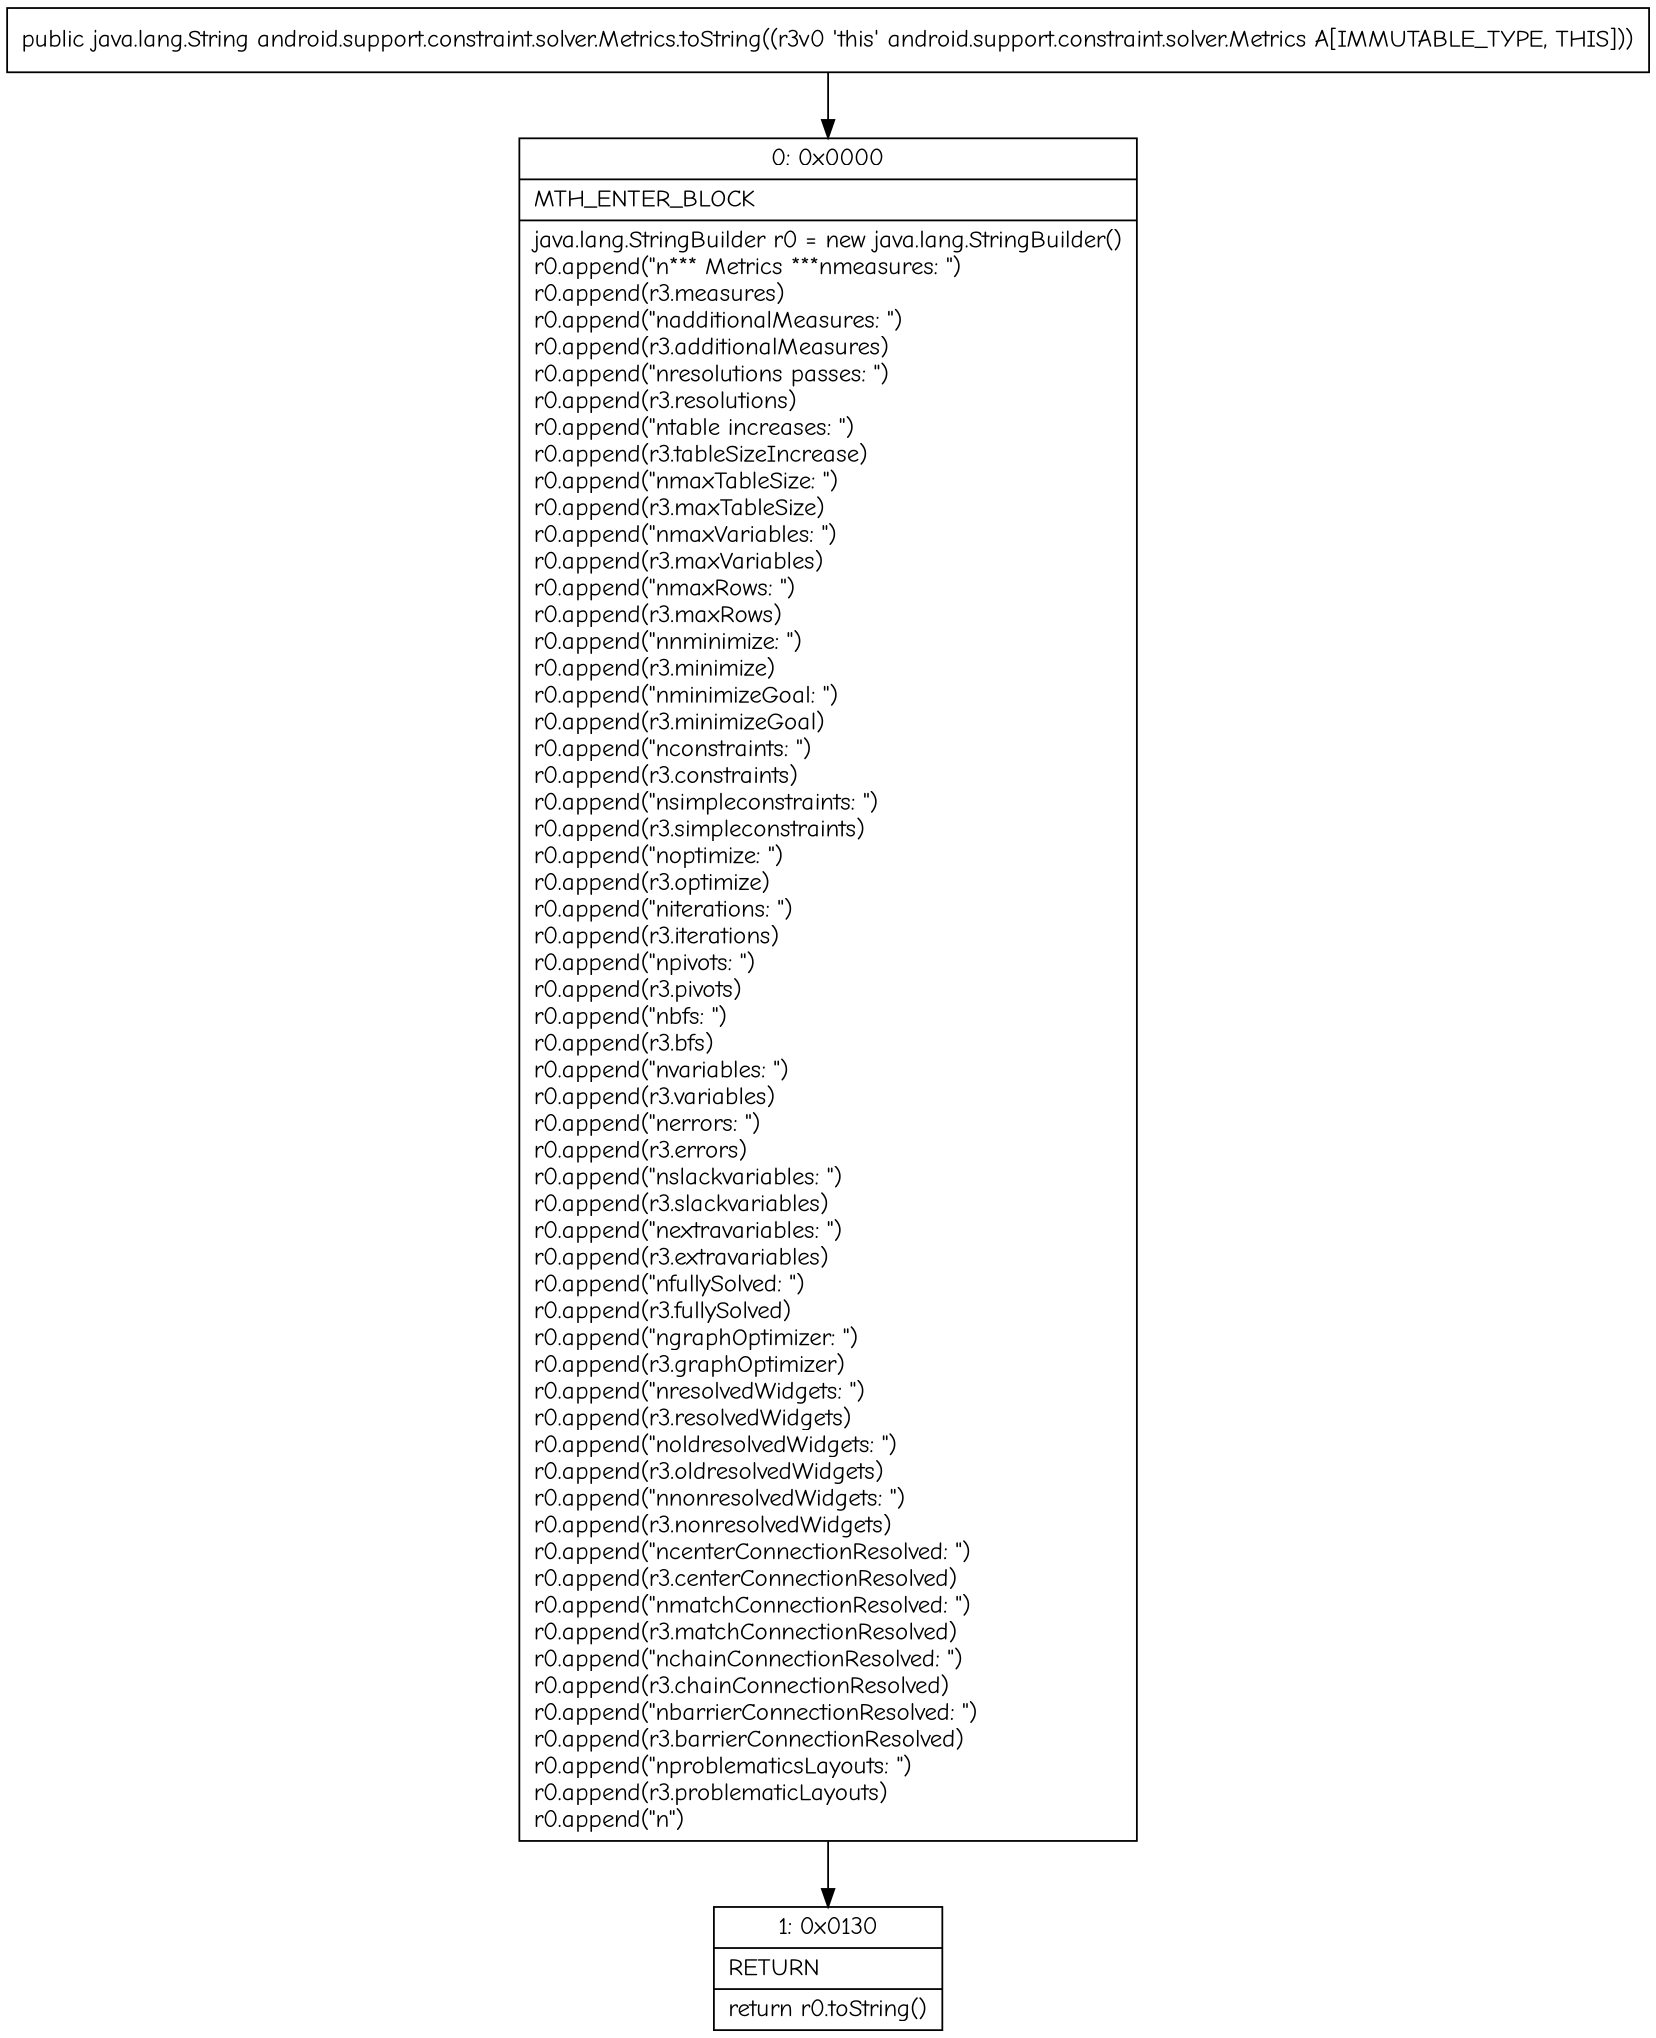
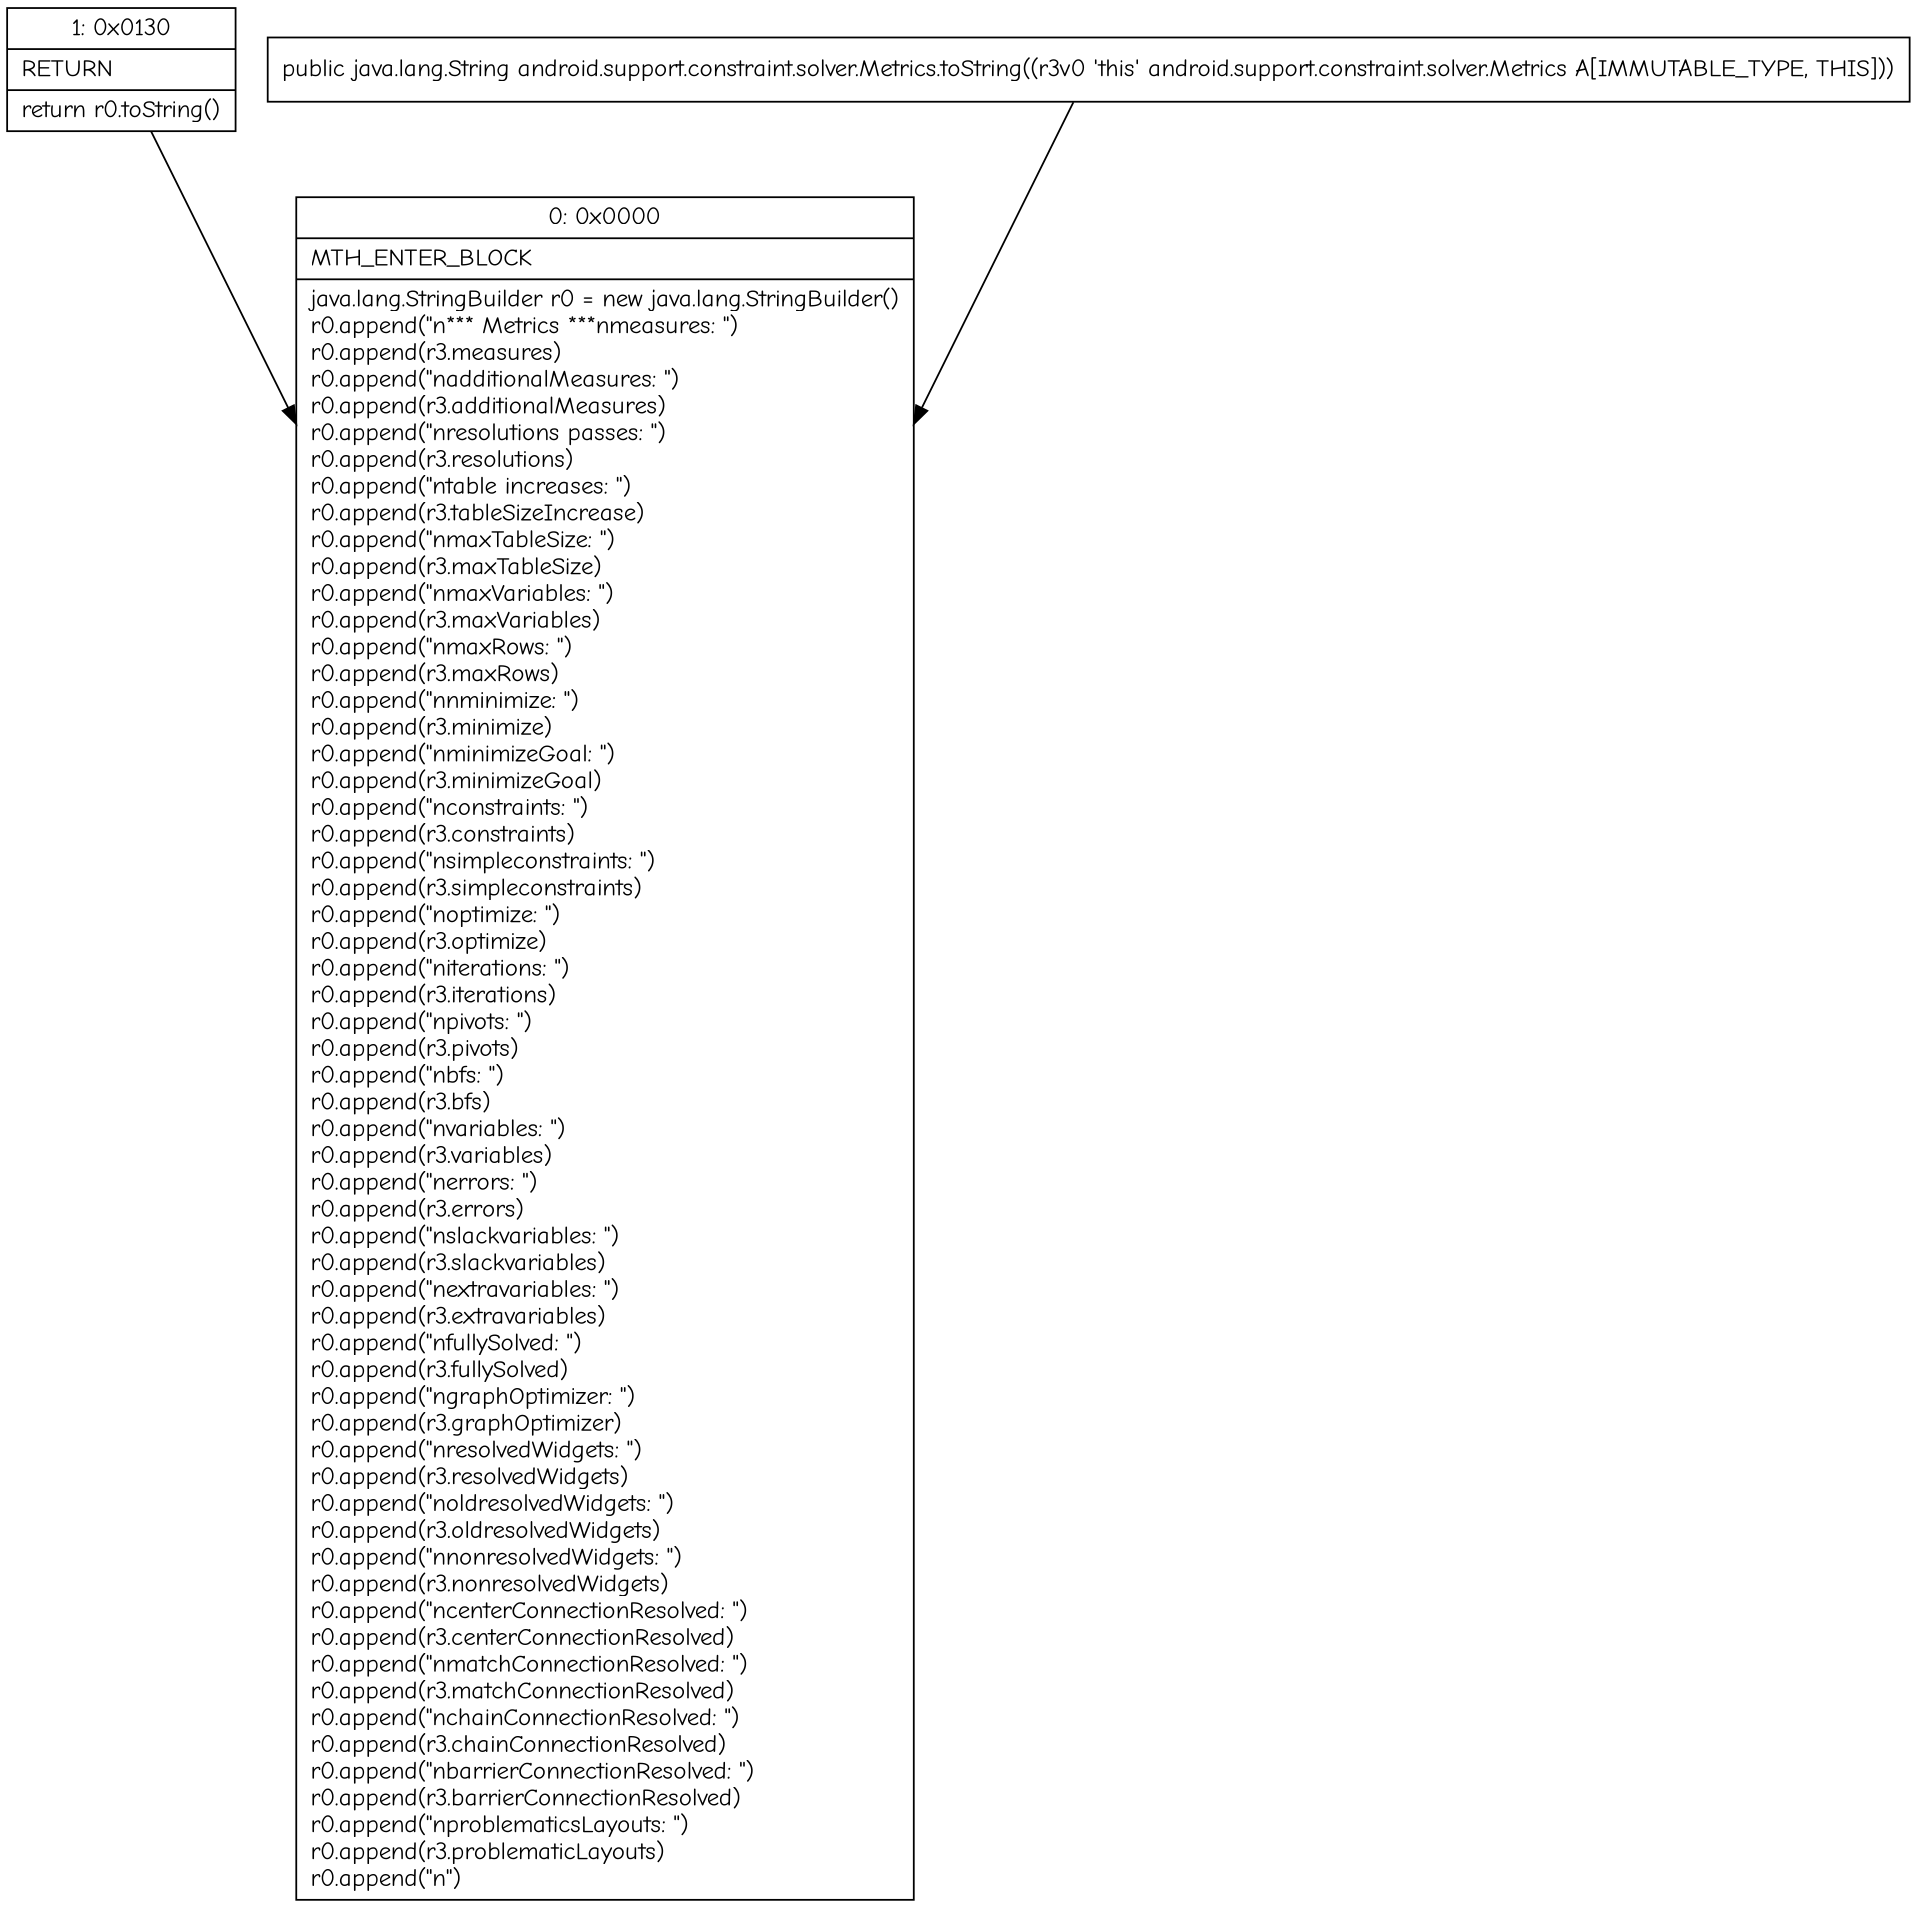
edge "0: 0x0000" -> "1: 0x0130": reversed
